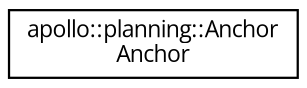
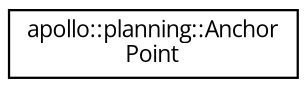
node "apollo::planning::Anchor Anchor": label "apollo::planning::Anchor Anchor" -> "apollo::planning::Anchor Point"
